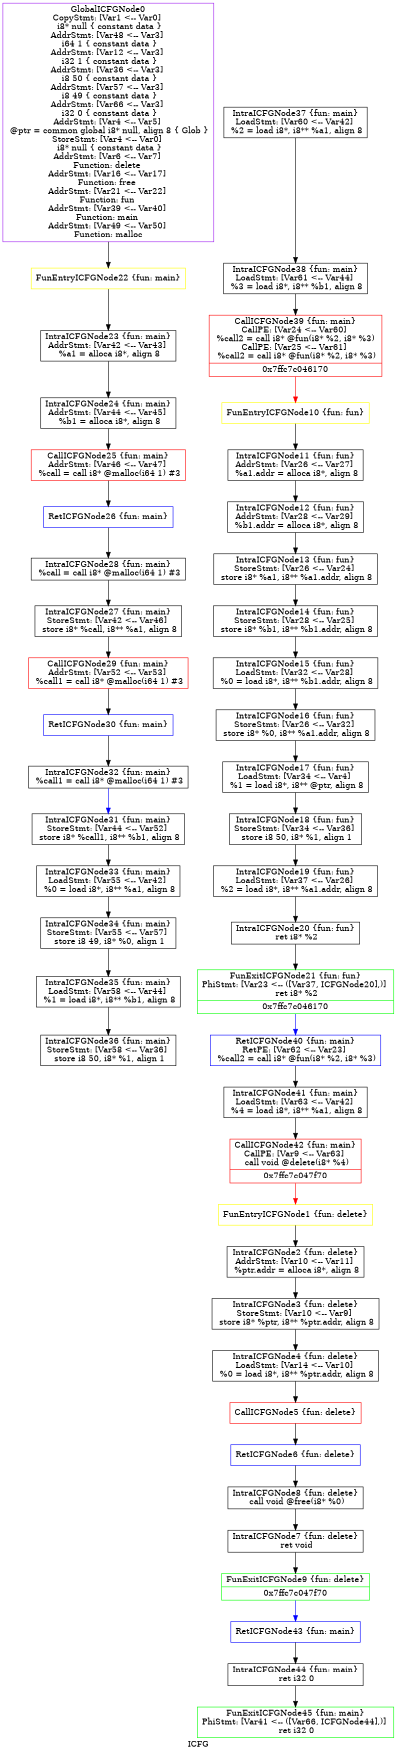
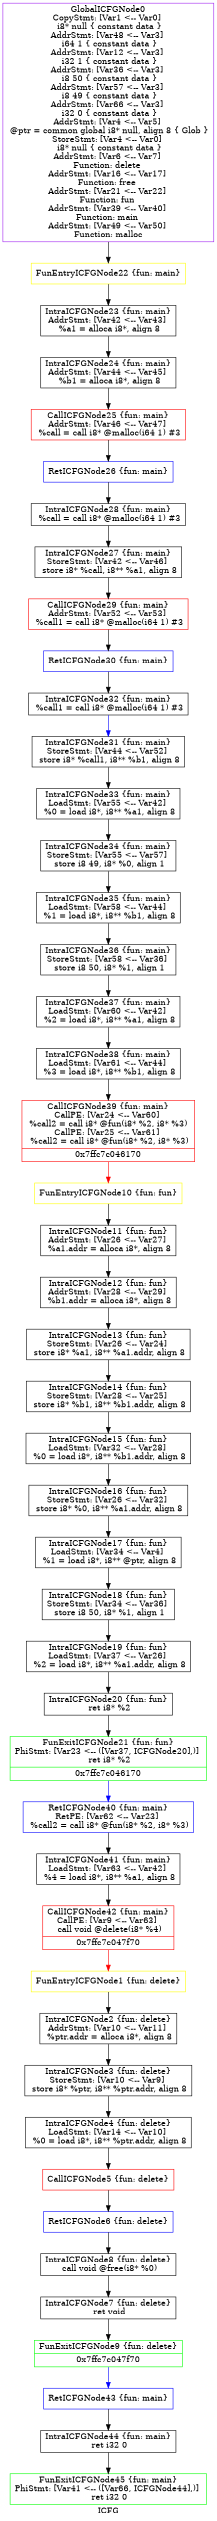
edge "IntraICFGNode36 {fun: main}" -> "IntraICFGNode37 {fun: main}": added
